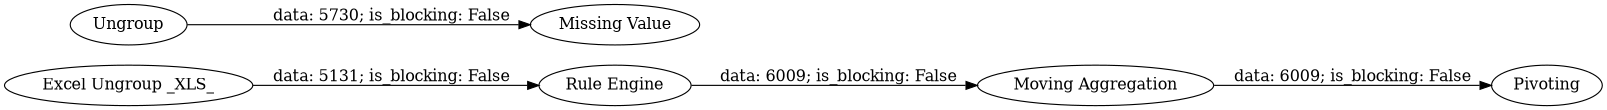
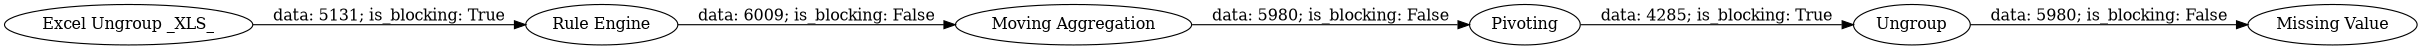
edge "Ungroup" -> "Missing Value": label "data: 5730; is_blocking: False" -> "data: 5980; is_blocking: False"
edge "Pivoting" -> "Ungroup": added, label "data: 4285; is_blocking: True"
edge "Excel Ungroup _XLS_" -> "Rule Engine": label "data: 5131; is_blocking: False" -> "data: 5131; is_blocking: True"
edge "Moving Aggregation" -> "Pivoting": label "data: 6009; is_blocking: False" -> "data: 5980; is_blocking: False"
